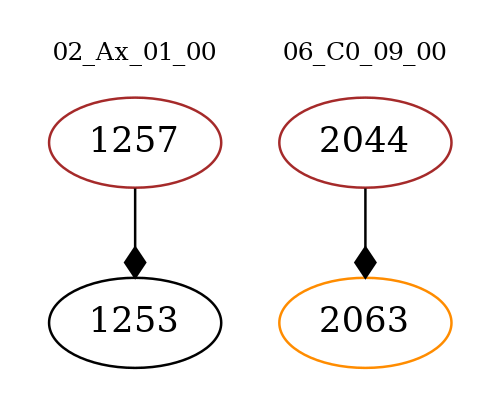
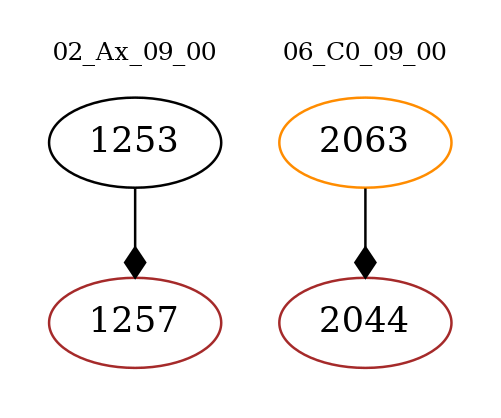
cluster "02_Ax_01_00": label "02_Ax_01_00" -> "02_Ax_09_00"
edge "1257" -> "1253": reversed
edge "2044" -> "2063": reversed
